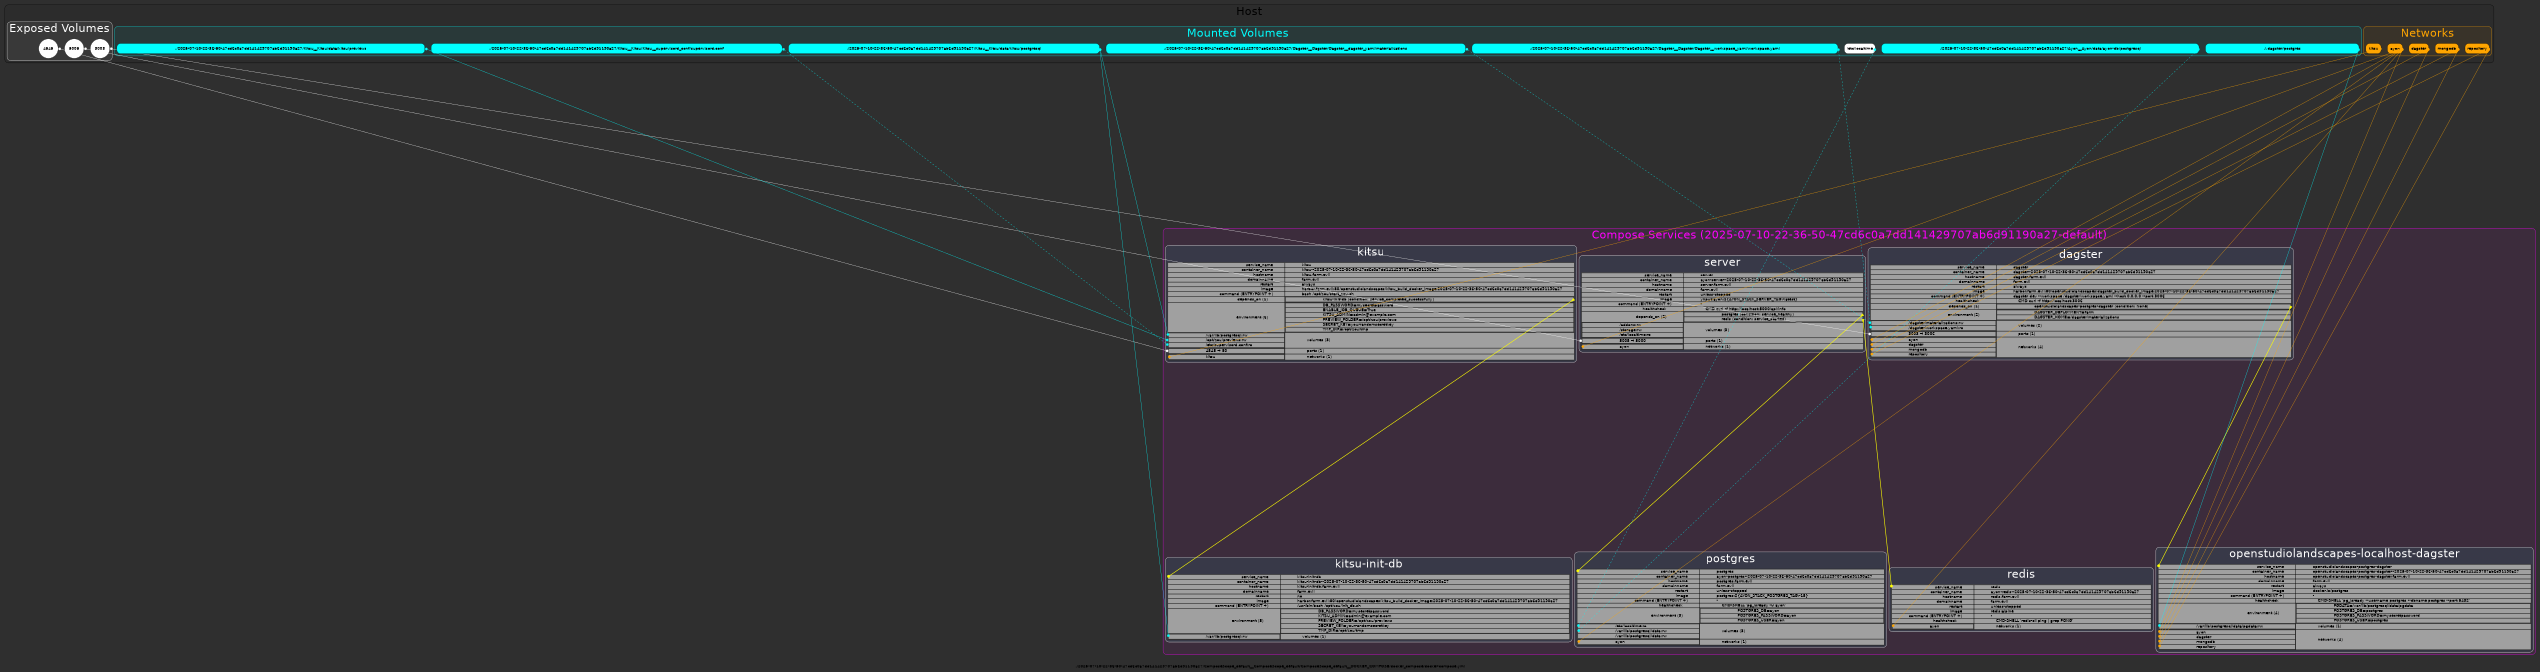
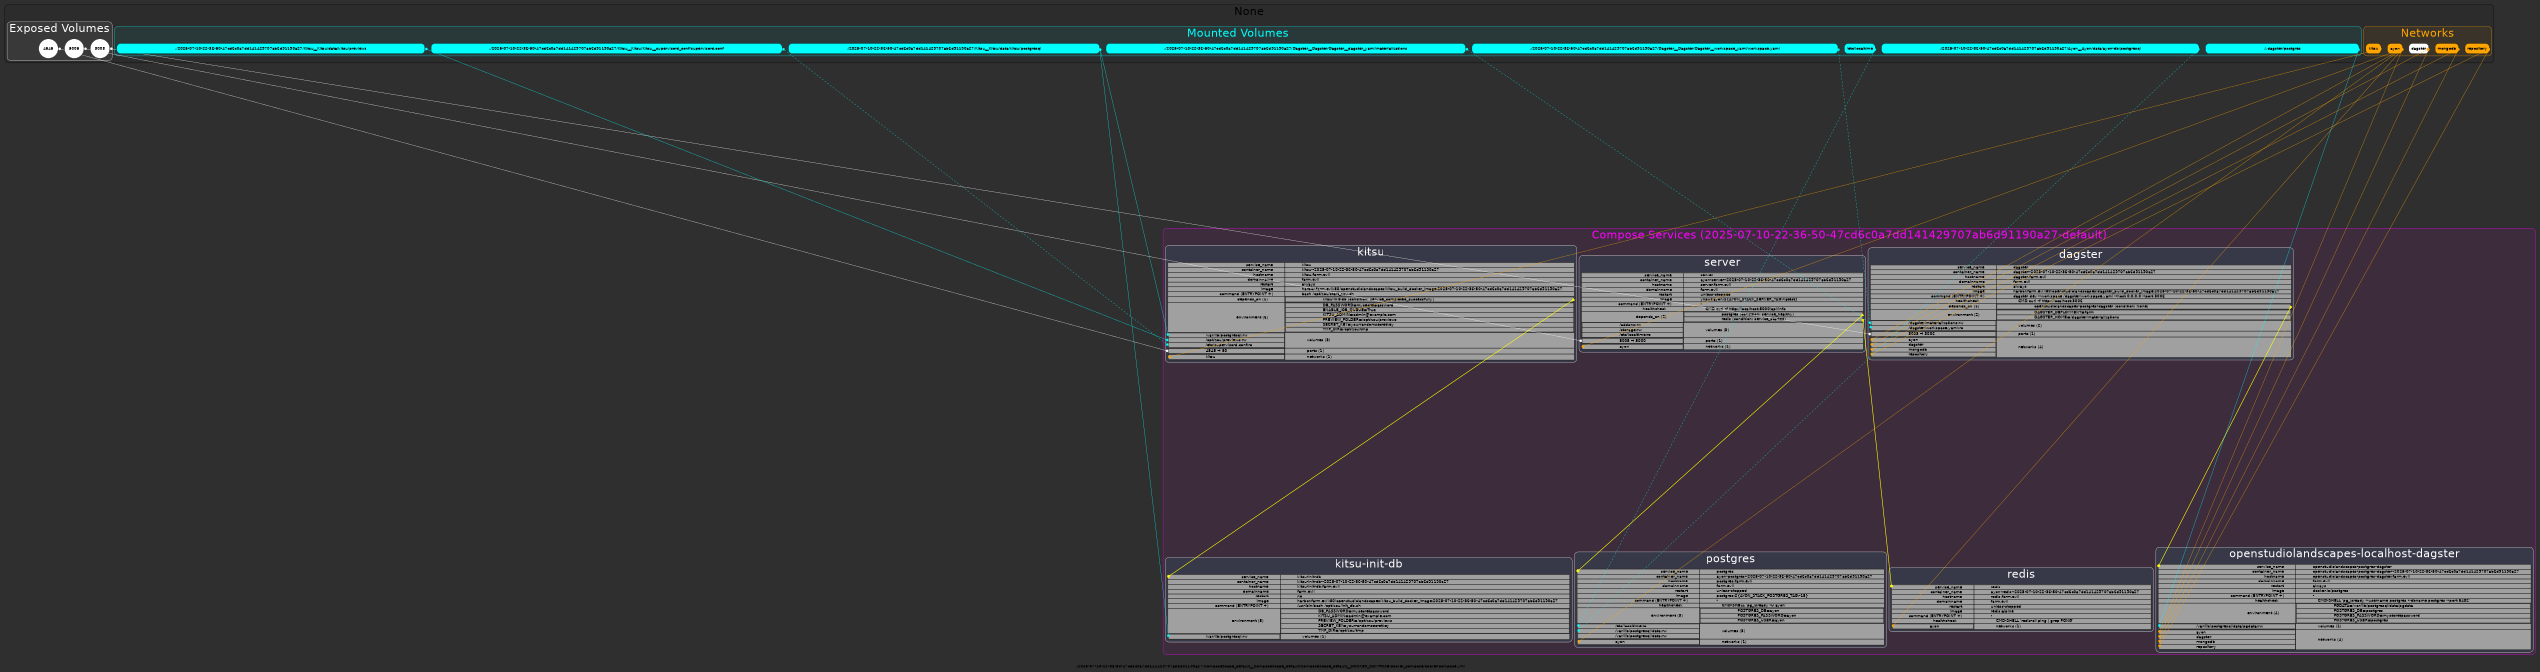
cluster "Host": label "Host" -> "None"
node "/etc/localtime": fillcolor #ffffff -> #00ffff
node "dagster": fillcolor #ffa500 -> #ffffff
